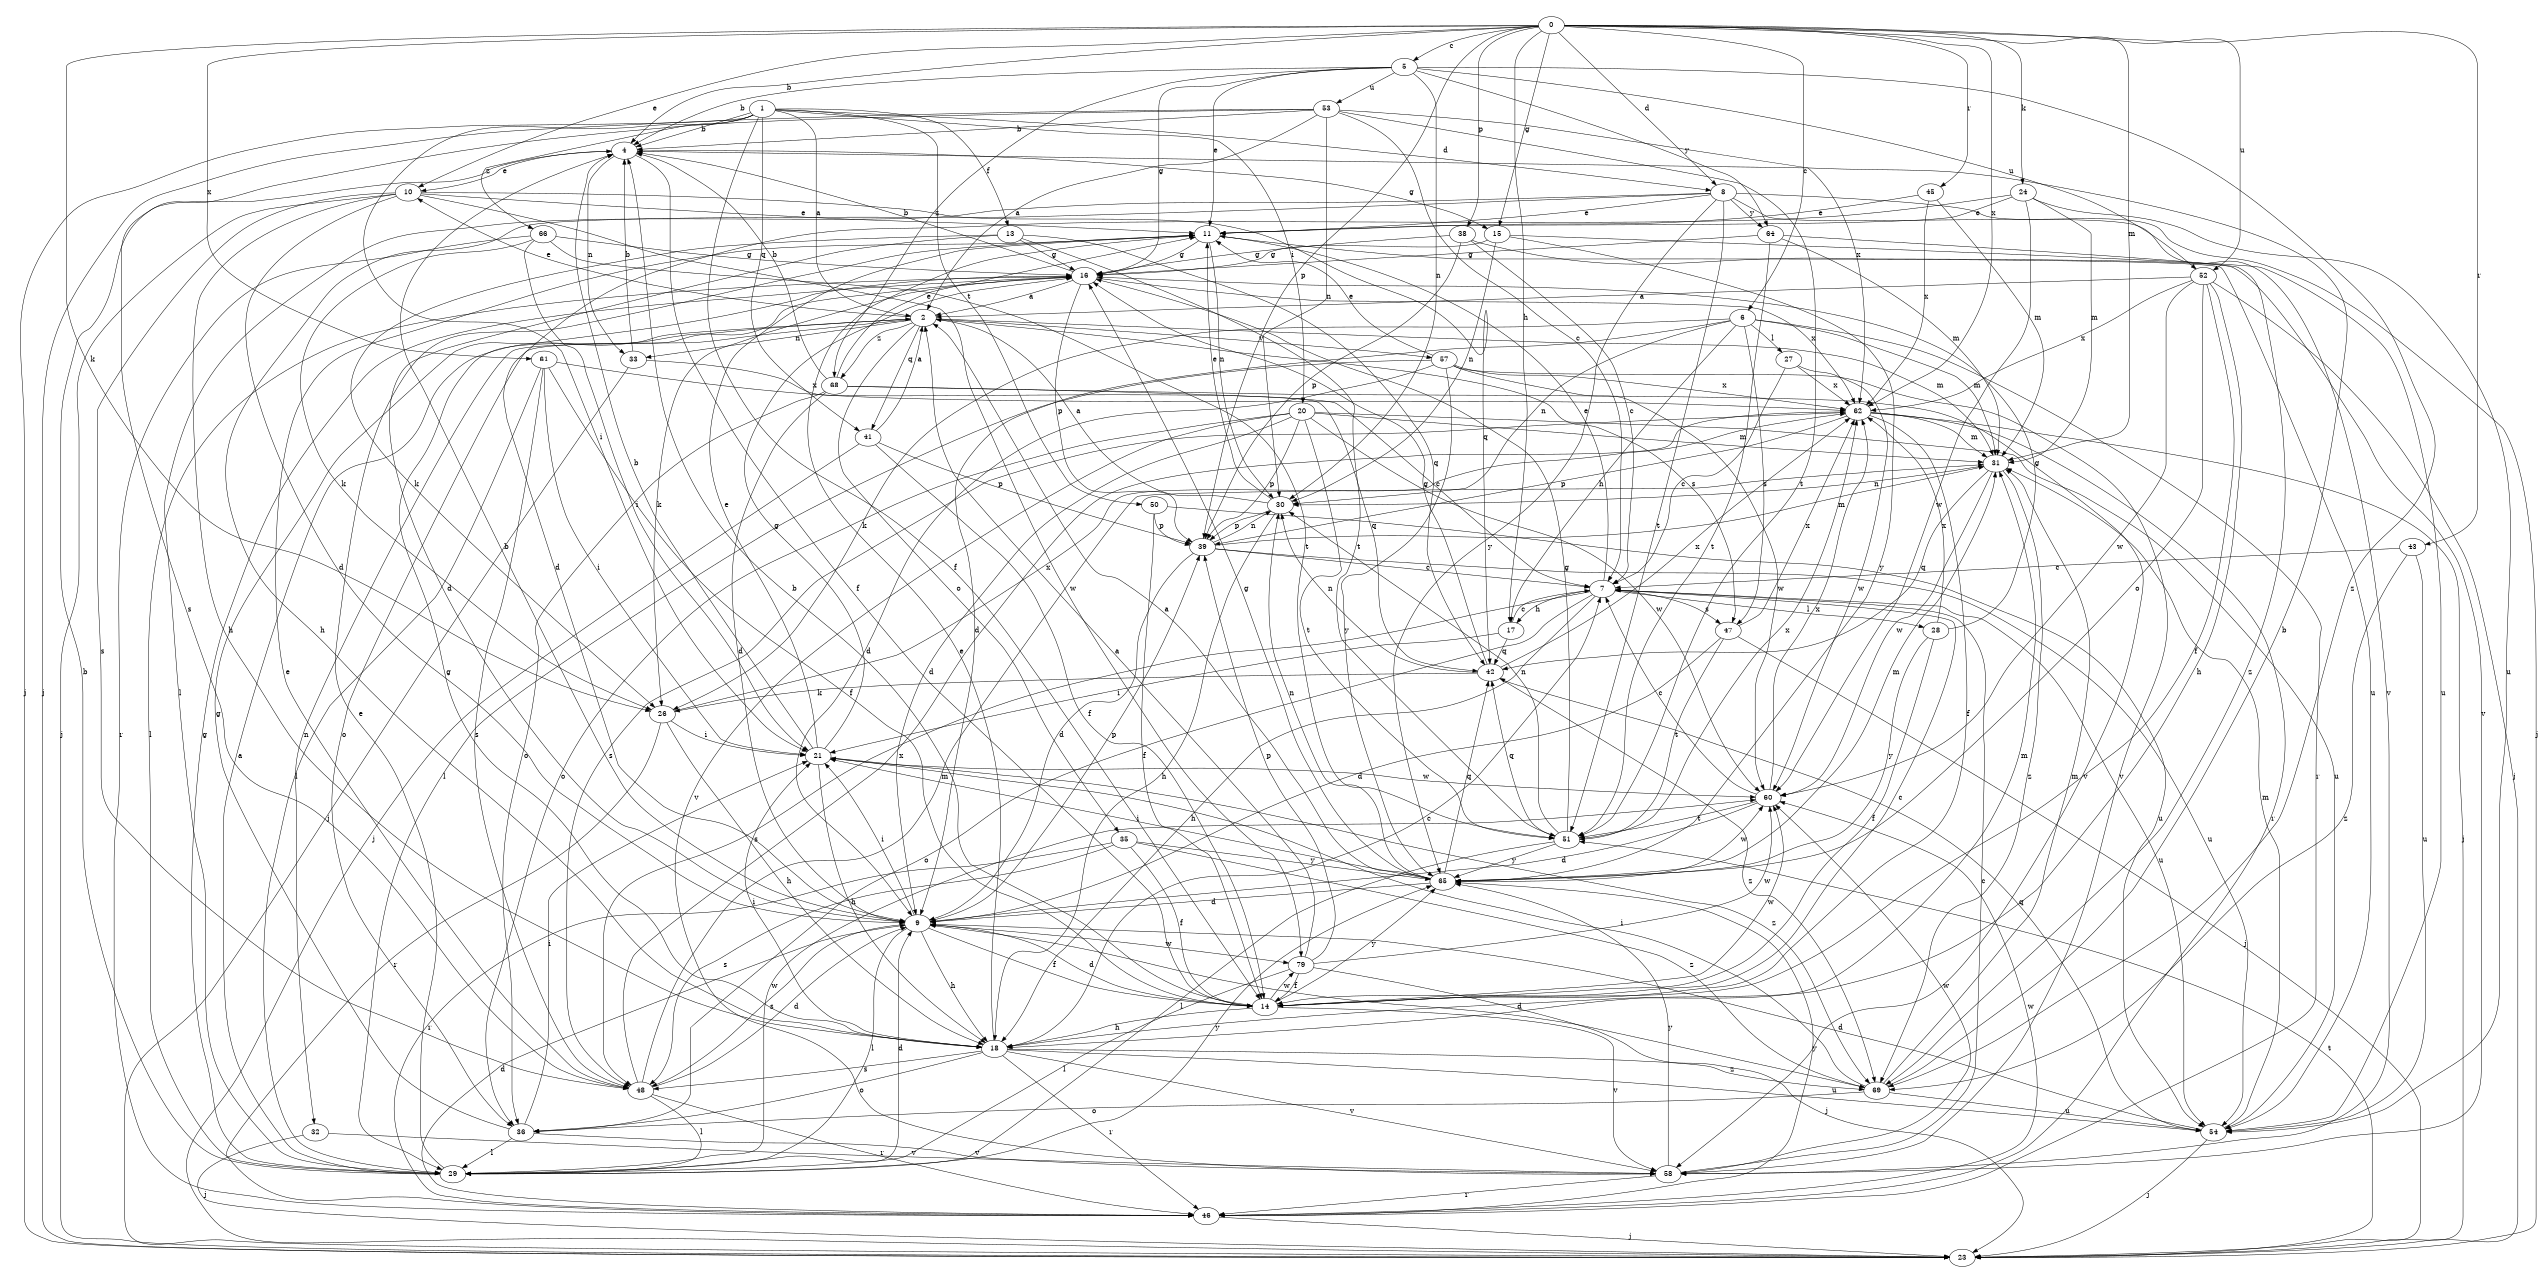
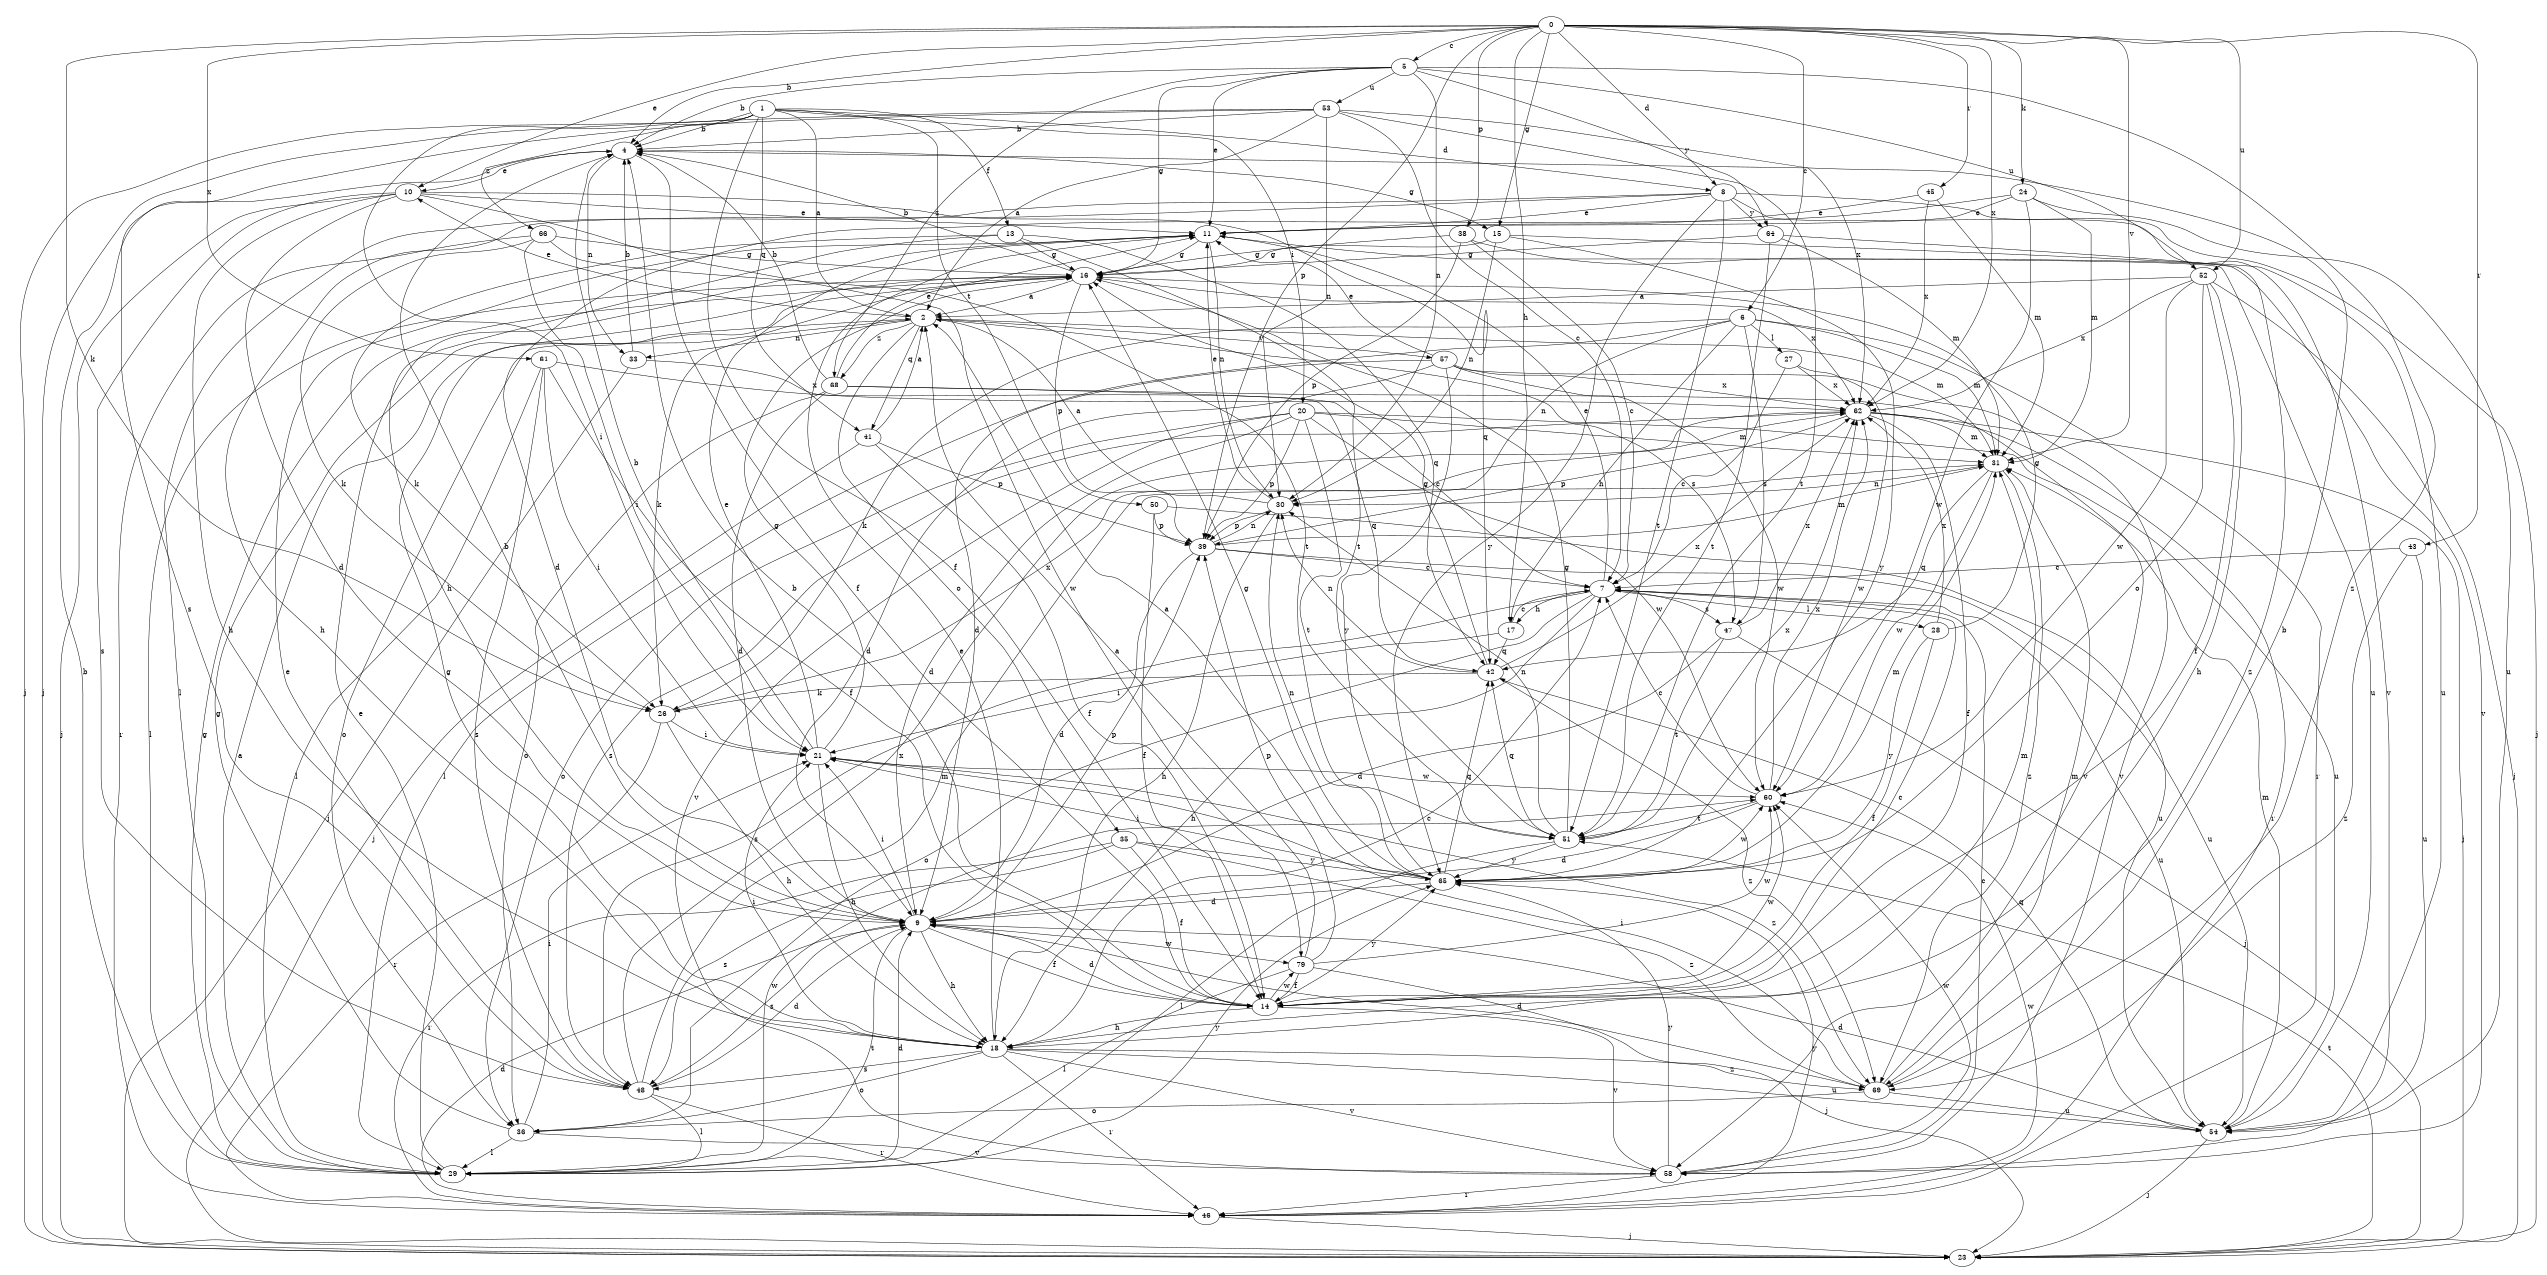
edge "0" -> "31": label "m" -> "v"
edge "13" -> "9": label "d" -> "h"
edge "9" -> "29": label "l" -> "t"
node "32": removed
